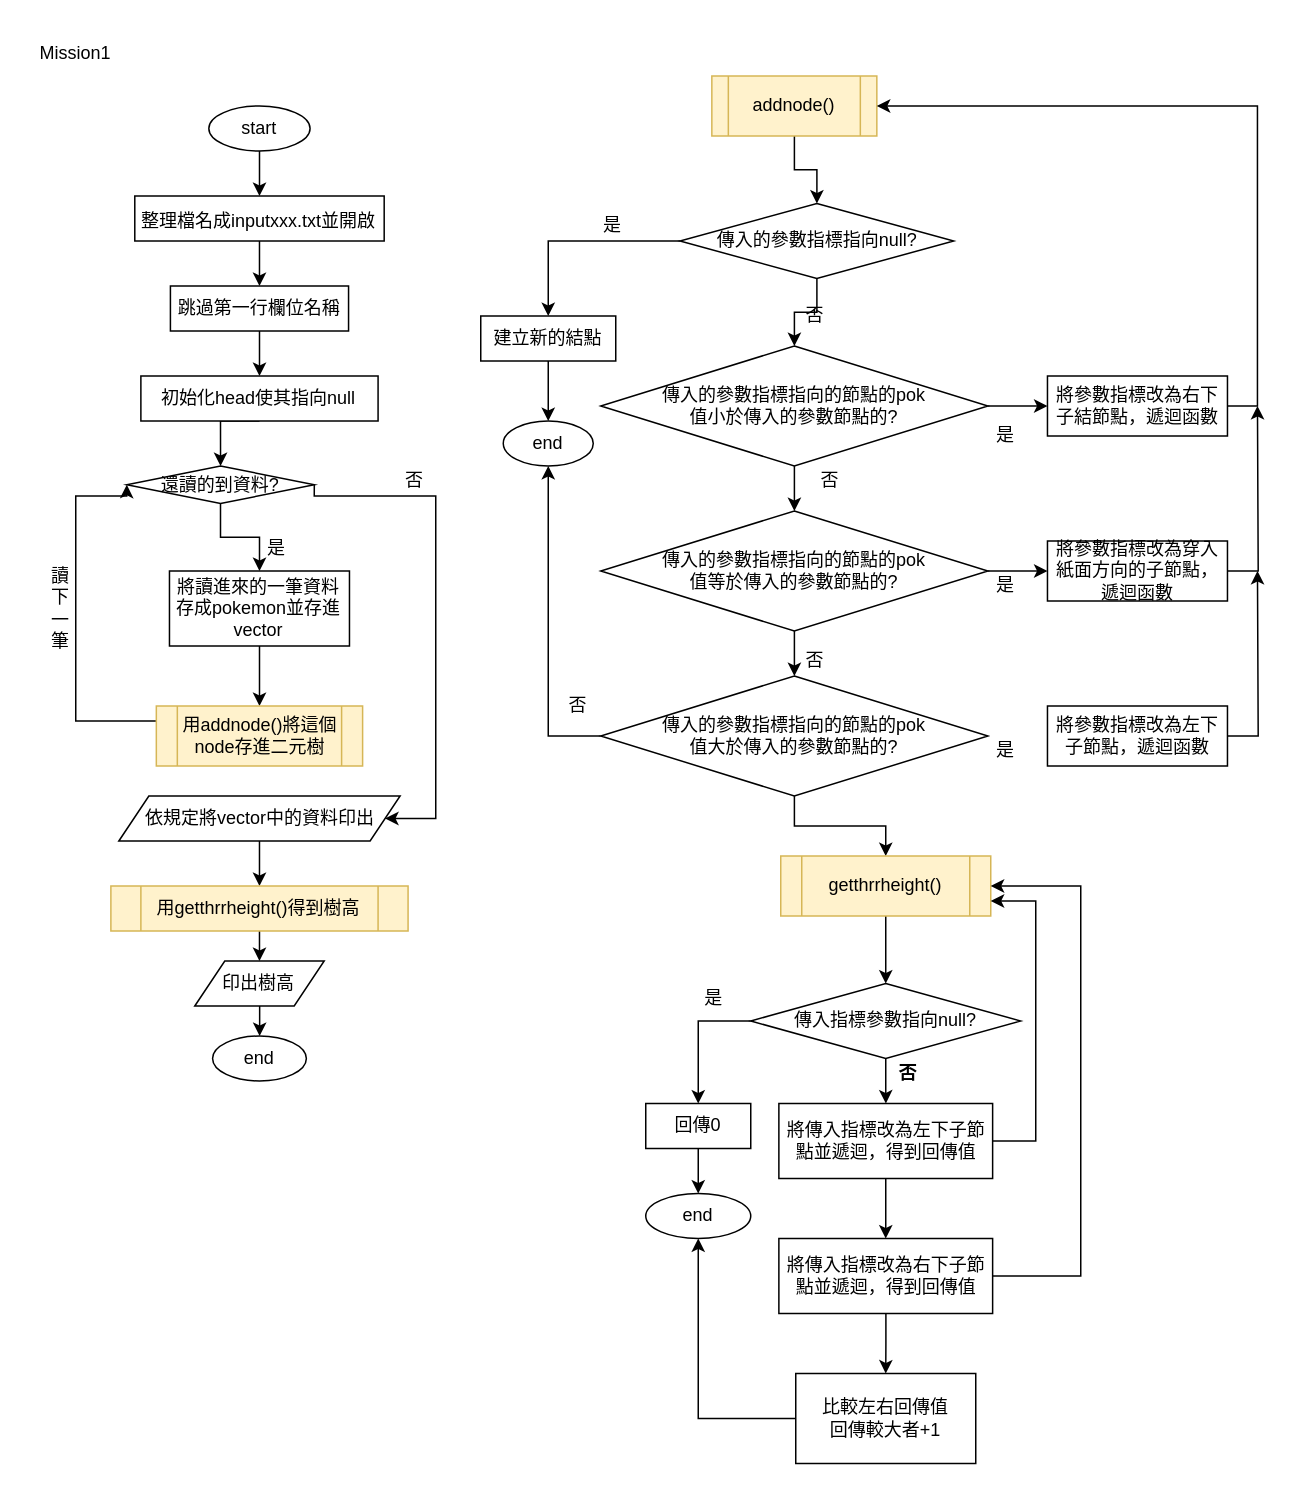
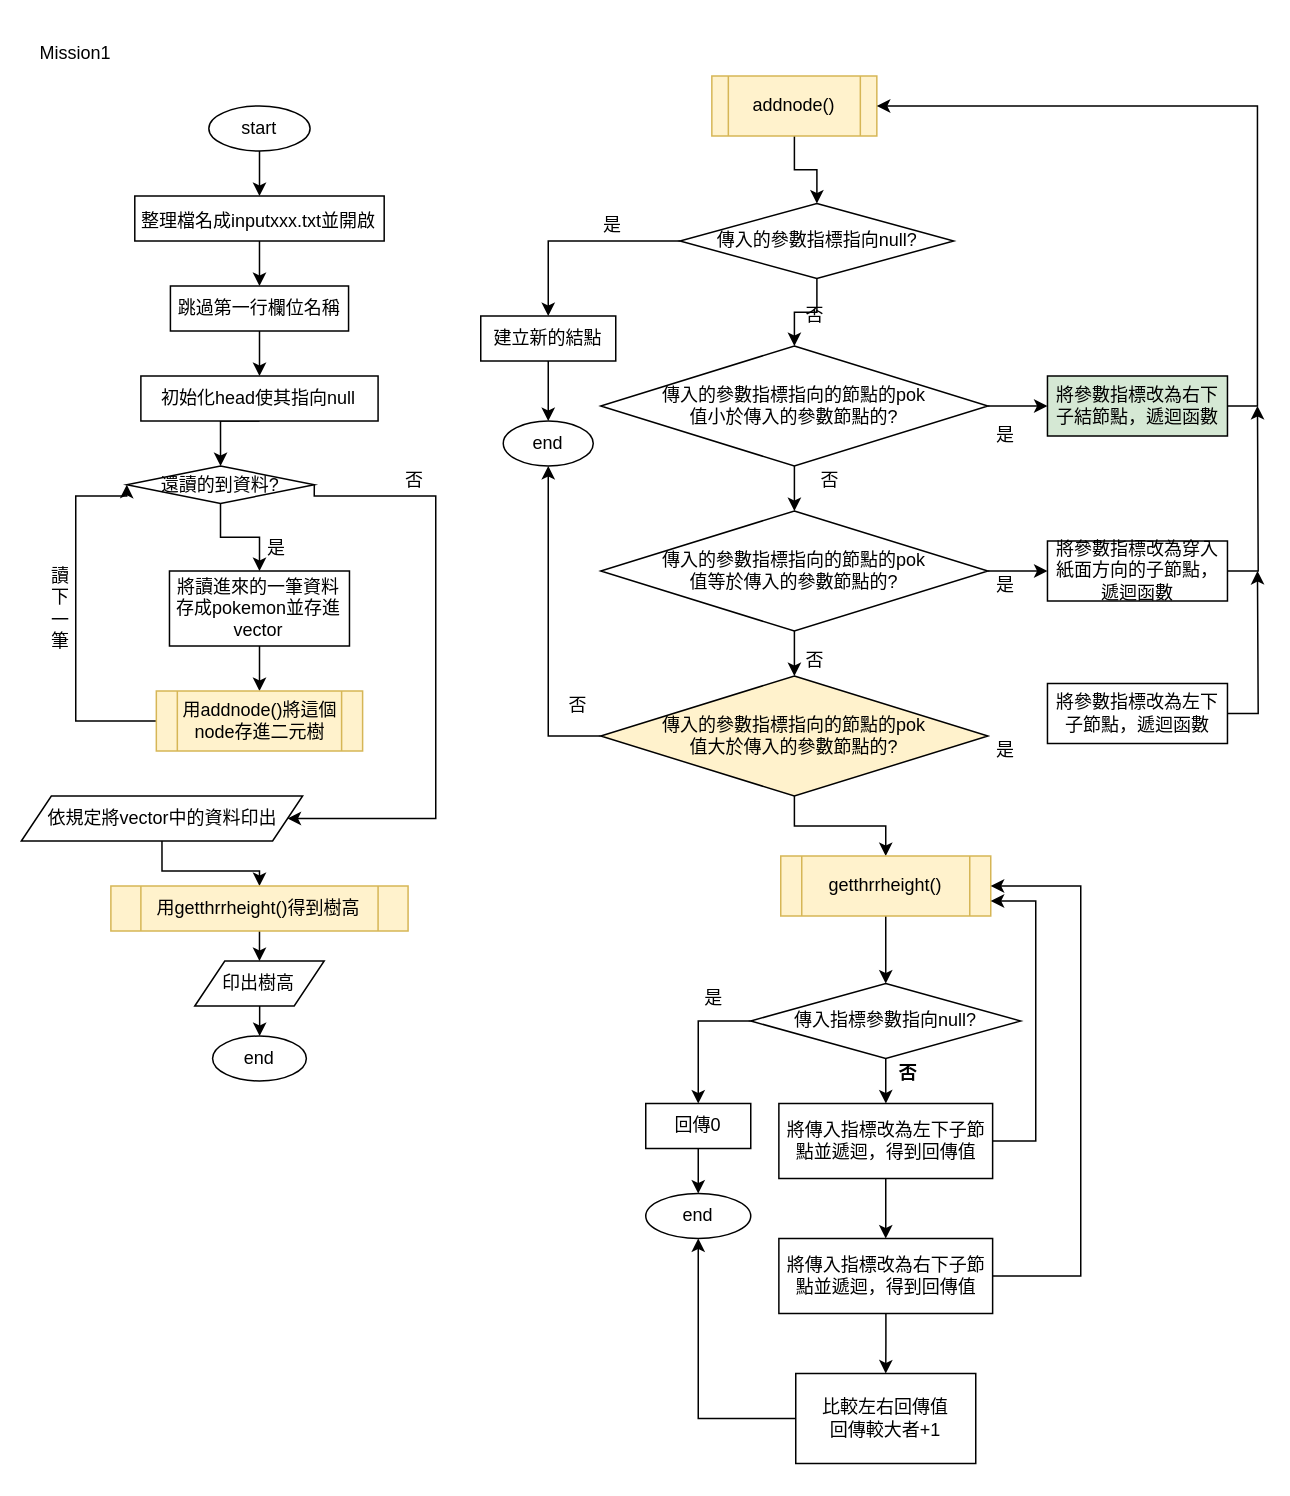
node "將參數指標改為右下子結節點，遞迴函數": fillcolor #ffffff -> #d5e8d4
node "用addnode()將這個node存進二元樹": moved (259, 736) -> (259, 721)
node "傳入的參數指標指向的節點的pok 值大於傳入的參數節點的?": fillcolor #ffffff -> #fff2cc
node "將參數指標改為左下子節點，遞迴函數": moved (1137, 736) -> (1137, 713)
node "依規定將vector中的資料印出": moved (259, 818) -> (162, 818)
